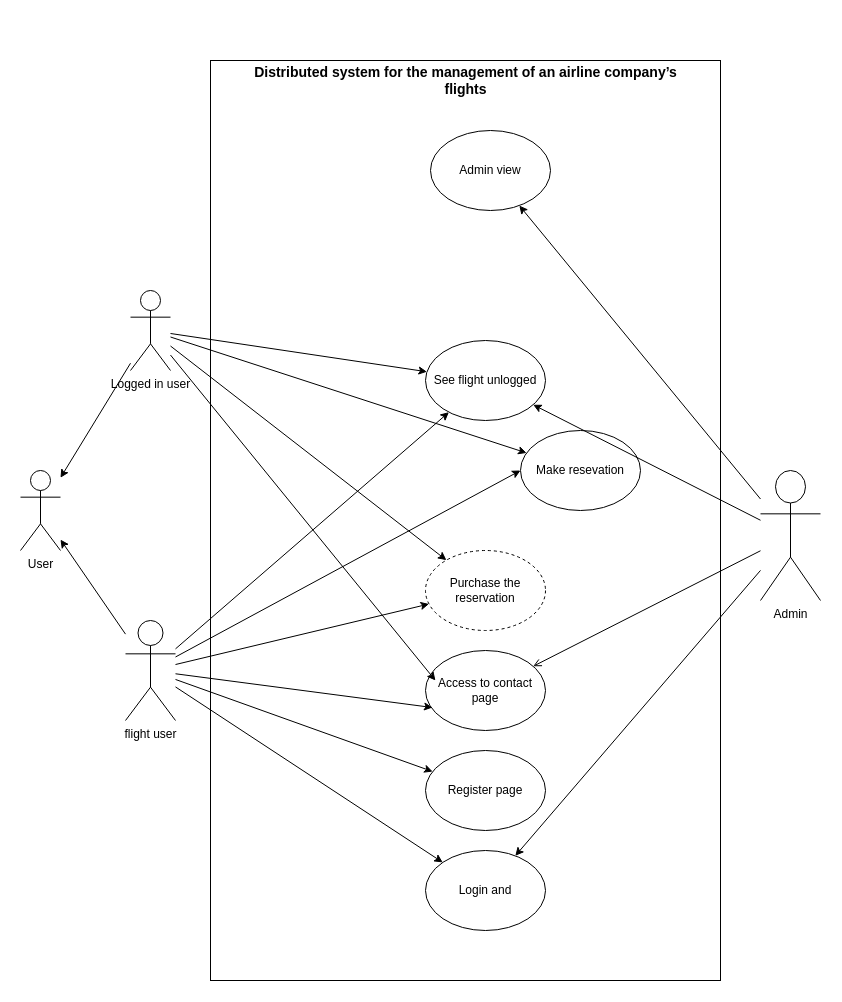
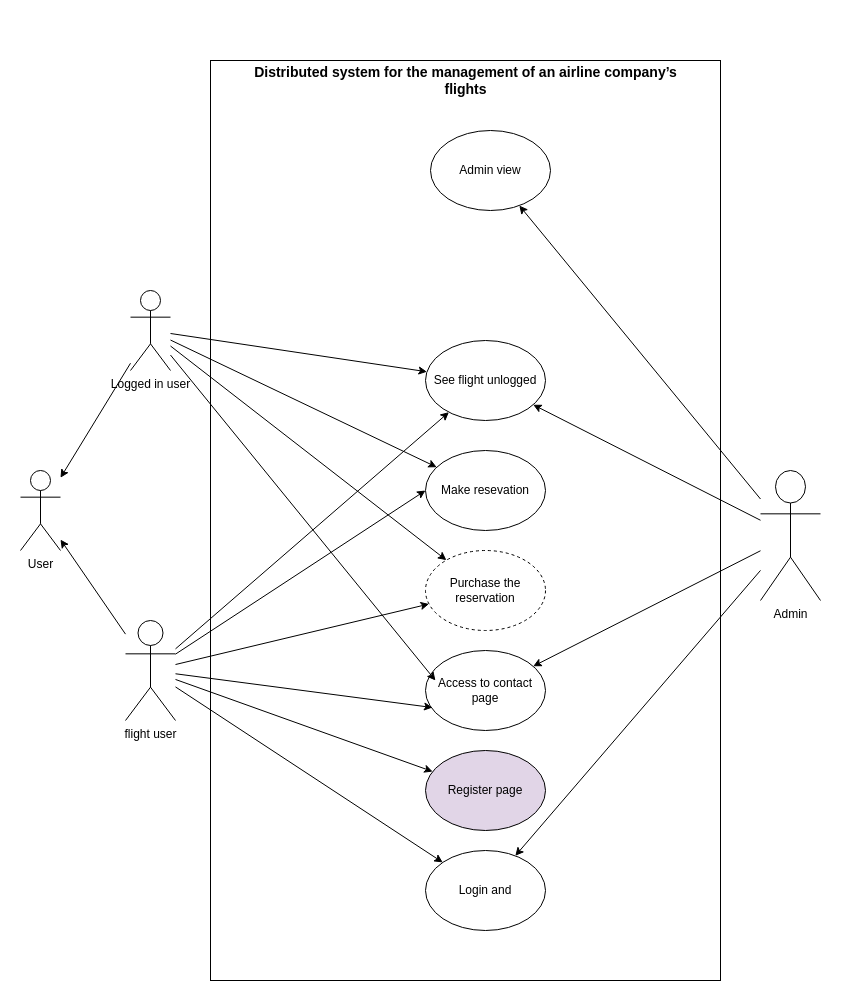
node "Make resevation": moved (581, 471) -> (486, 491)
edge "Admin" -> "Access to contact page": arrowhead open -> classic
node "Register page": fillcolor #ffffff -> #e1d5e7
